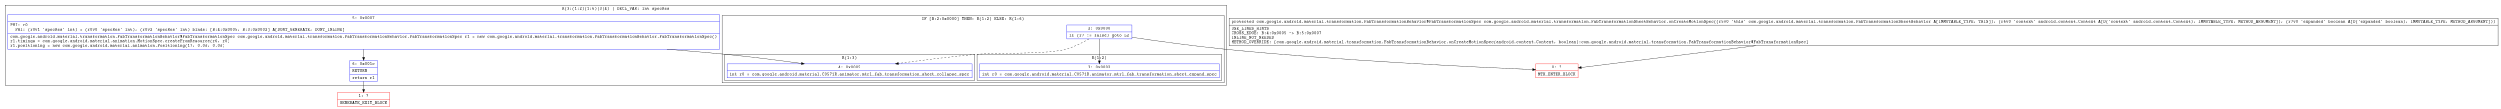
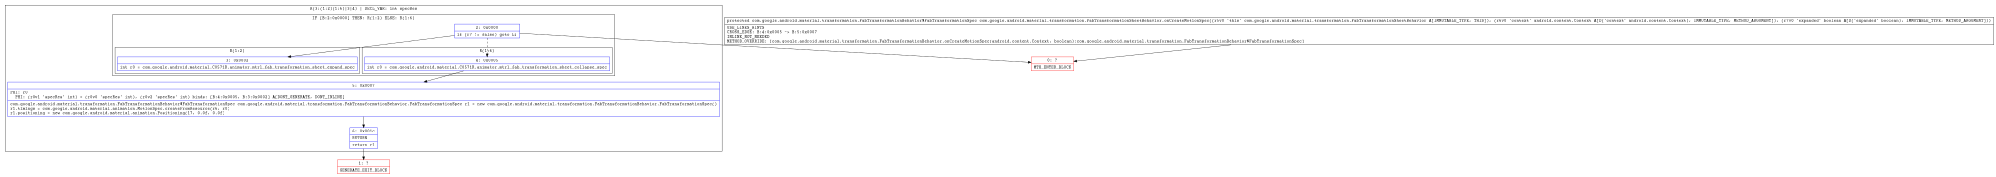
edge "5: 0x0007" -> "4: 0x0005": reversed
cluster "R(1:3)": label "R(1:3)" -> "R(1:6)"
